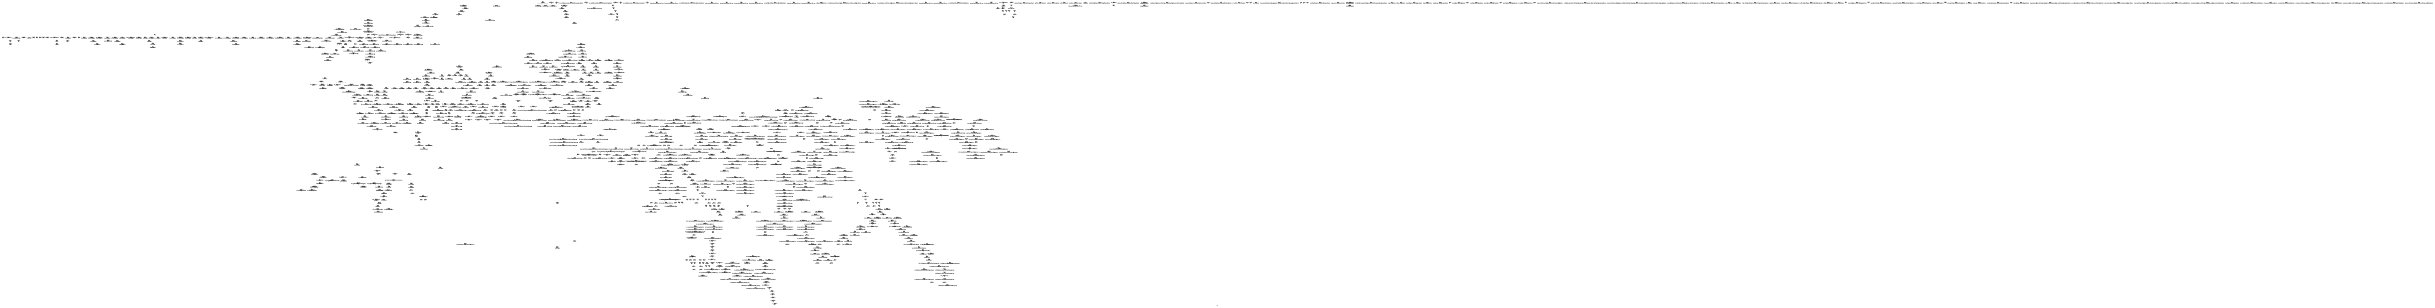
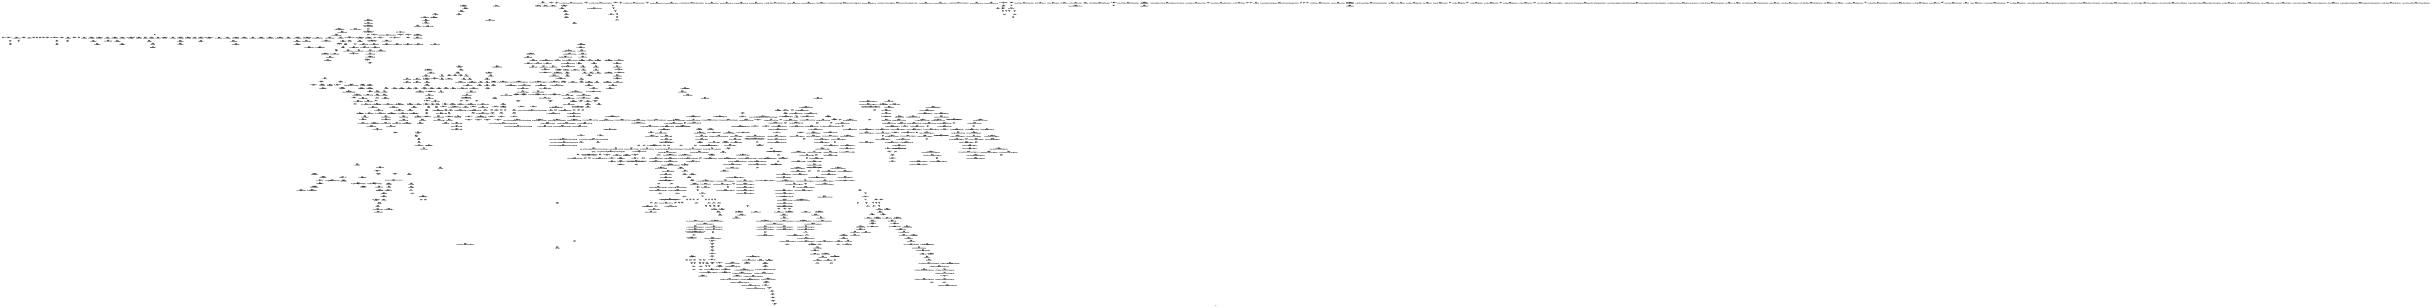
node "NodeID: 402": removed
